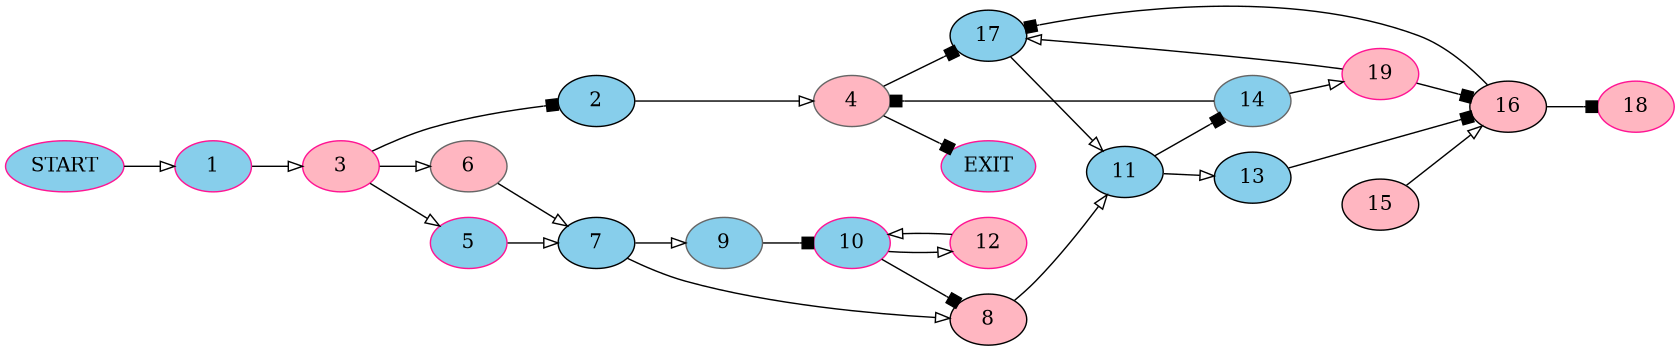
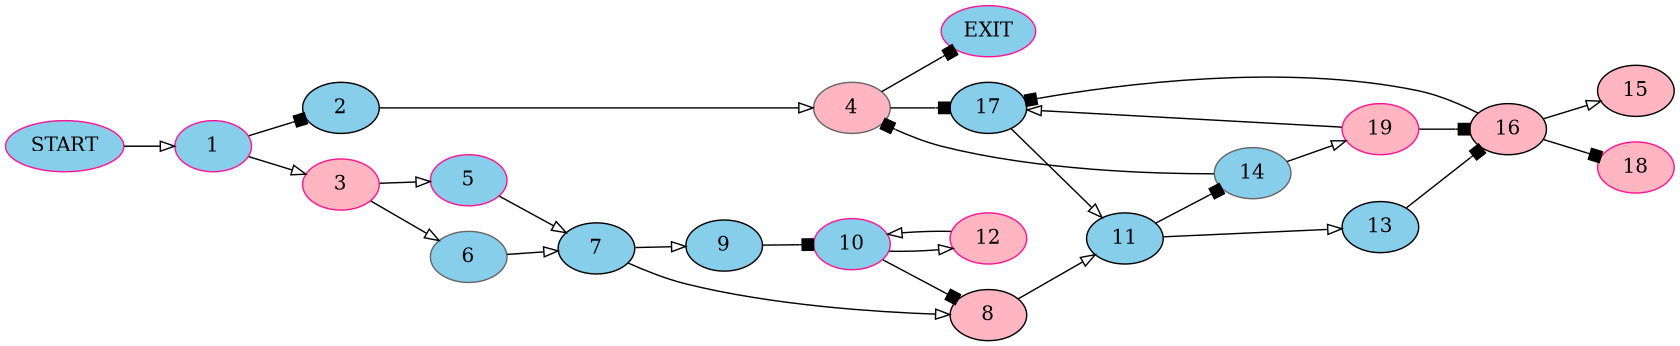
edge "3" -> "2": now "1" -> "2"
edge "15" -> "16": reversed
node "6": fillcolor lightpink -> skyblue
node "9": color gray40 -> black
